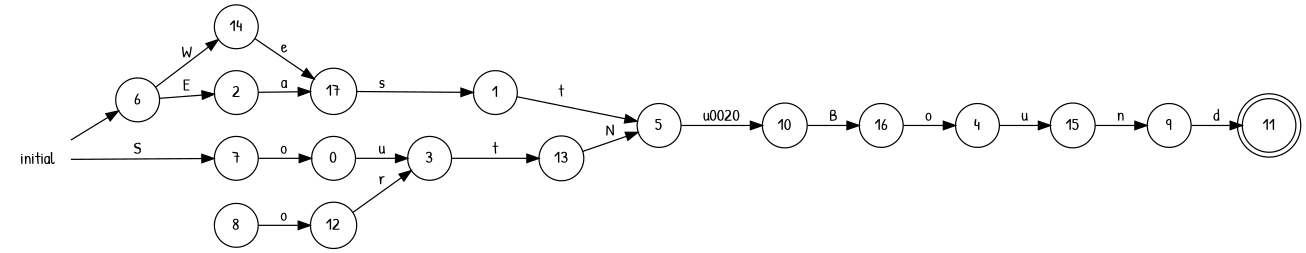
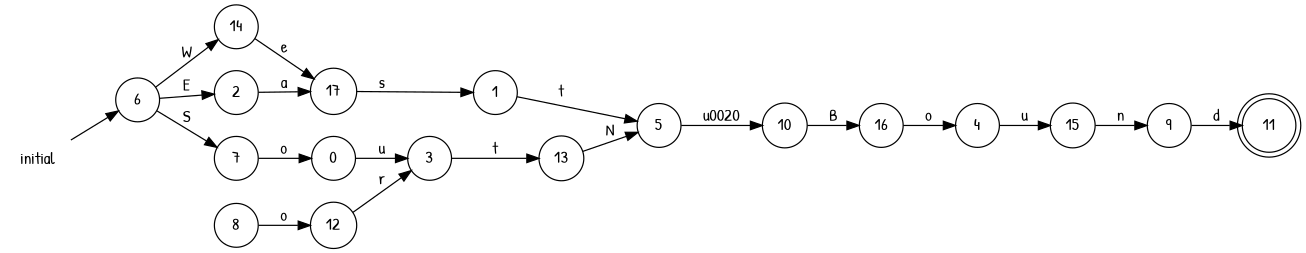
edge "initial" -> "7": now "6" -> "7"
